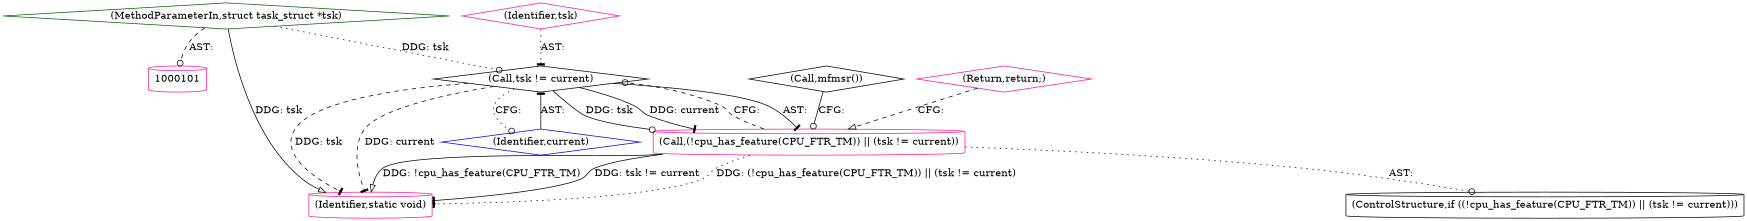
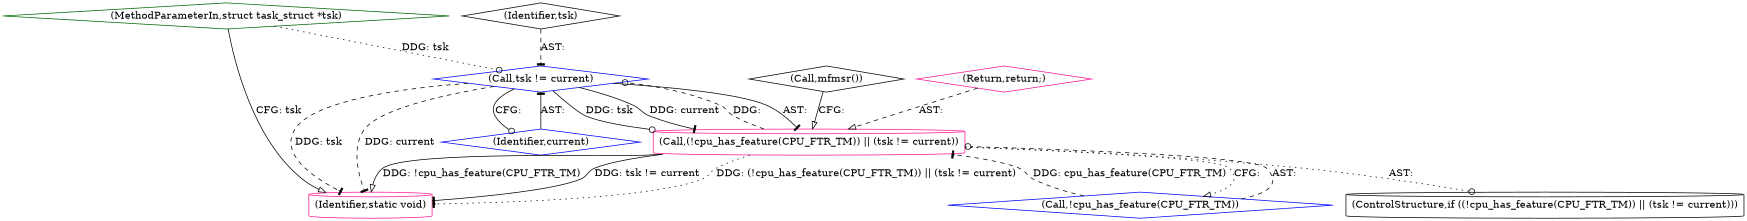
node "(Identifier,tsk)": color deeppink -> black
edge "(Identifier,tsk)" -> "(Call,tsk != current)": style dotted -> dashed
node "1000101": removed
node "(Call,tsk != current)": color black -> blue
edge "(Call,tsk != current)" -> "(Identifier,current)": style dotted -> solid
edge "(Call,mfmsr())" -> "(Call,(!cpu_has_feature(CPU_FTR_TM)) || (tsk != current))": arrowhead odot -> onormal
edge "(MethodParameterIn,struct task_struct *tsk)" -> "(Identifier,static void)": label "DDG: tsk" -> "CFG: tsk"
edge "(Call,(!cpu_has_feature(CPU_FTR_TM)) || (tsk != current))" -> "(Call,tsk != current)": label "CFG: " -> "DDG: "
edge "(Return,return;)" -> "(Call,(!cpu_has_feature(CPU_FTR_TM)) || (tsk != current))": label "CFG: " -> "AST: "
node "(Call,!cpu_has_feature(CPU_FTR_TM))": added
